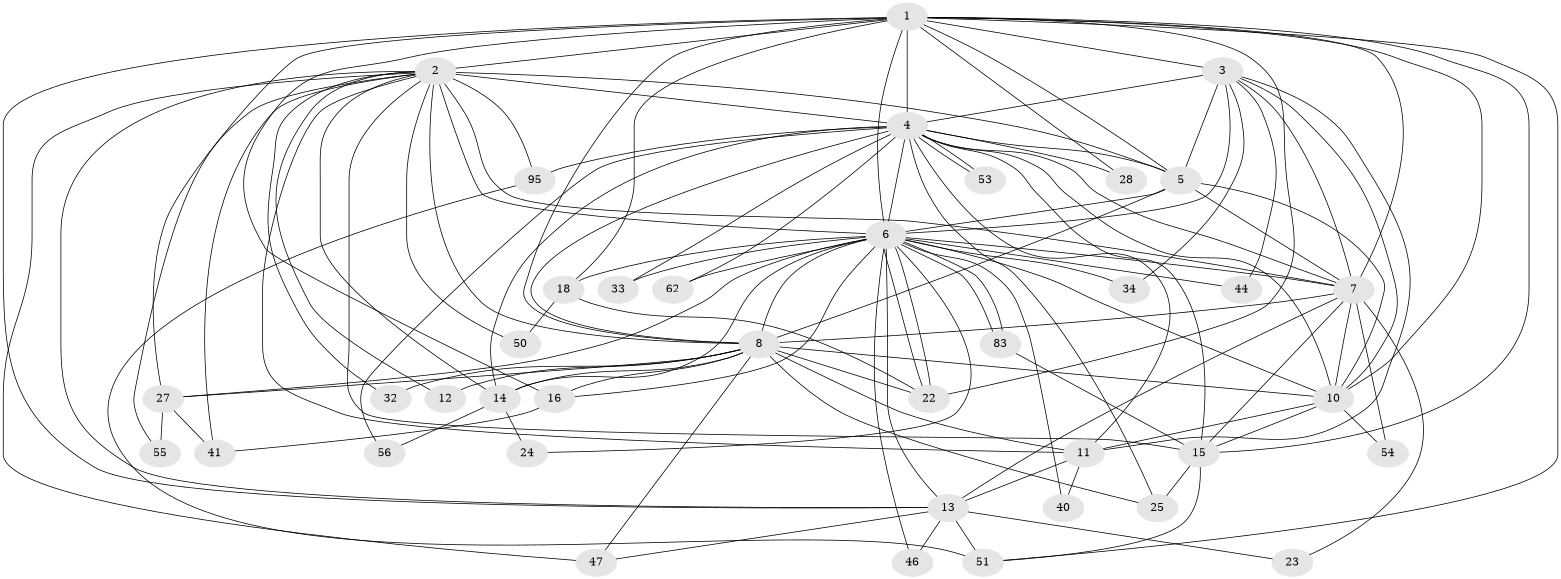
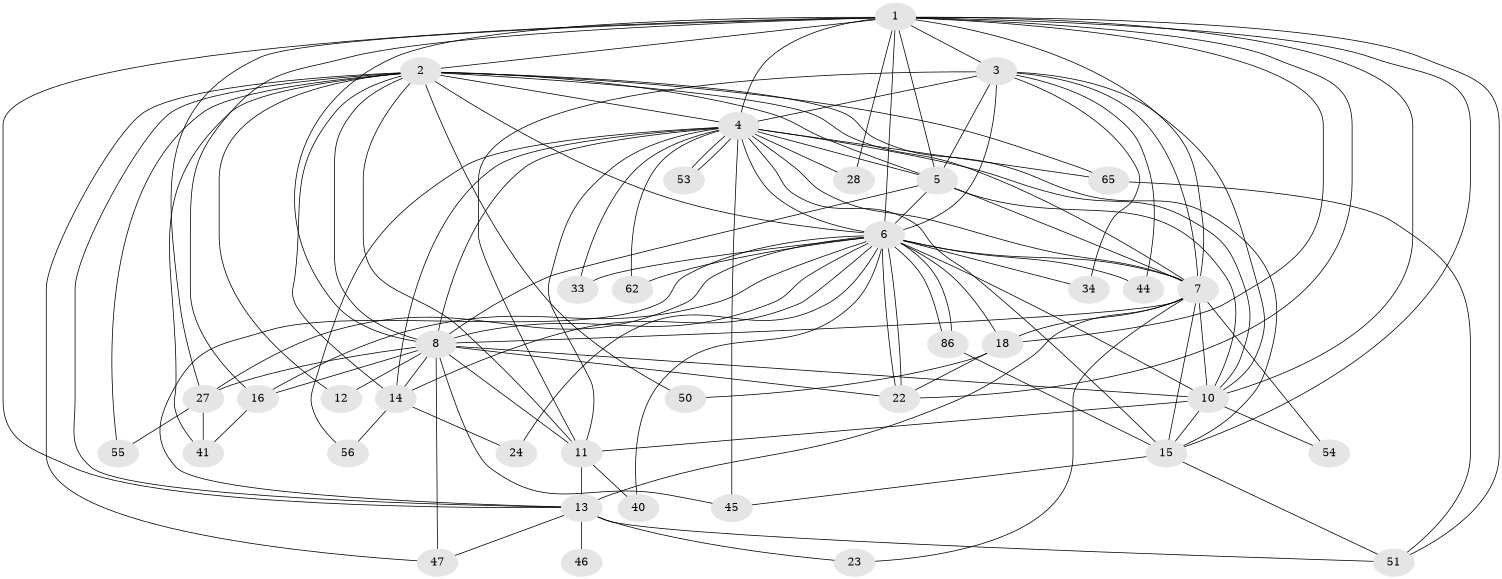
node "95": label "95" -> "65"
edge "7" -- "18": added
node "83": label "83" -> "86"
edge "6" -- "46": removed
node "32": removed
node "25": label "25" -> "45"
